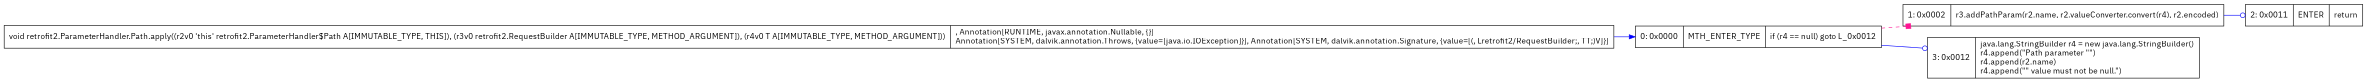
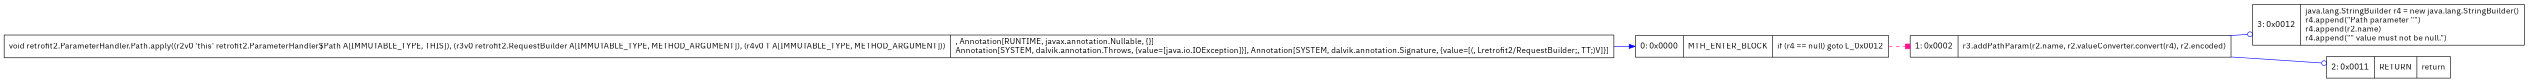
node "2: 0x0011": text "ENTER" -> "RETURN"
node "0: 0x0000": text "MTH_ENTER_TYPE" -> "MTH_ENTER_BLOCK"
edge "0: 0x0000" -> "3: 0x0012": now "1: 0x0002" -> "3: 0x0012"
